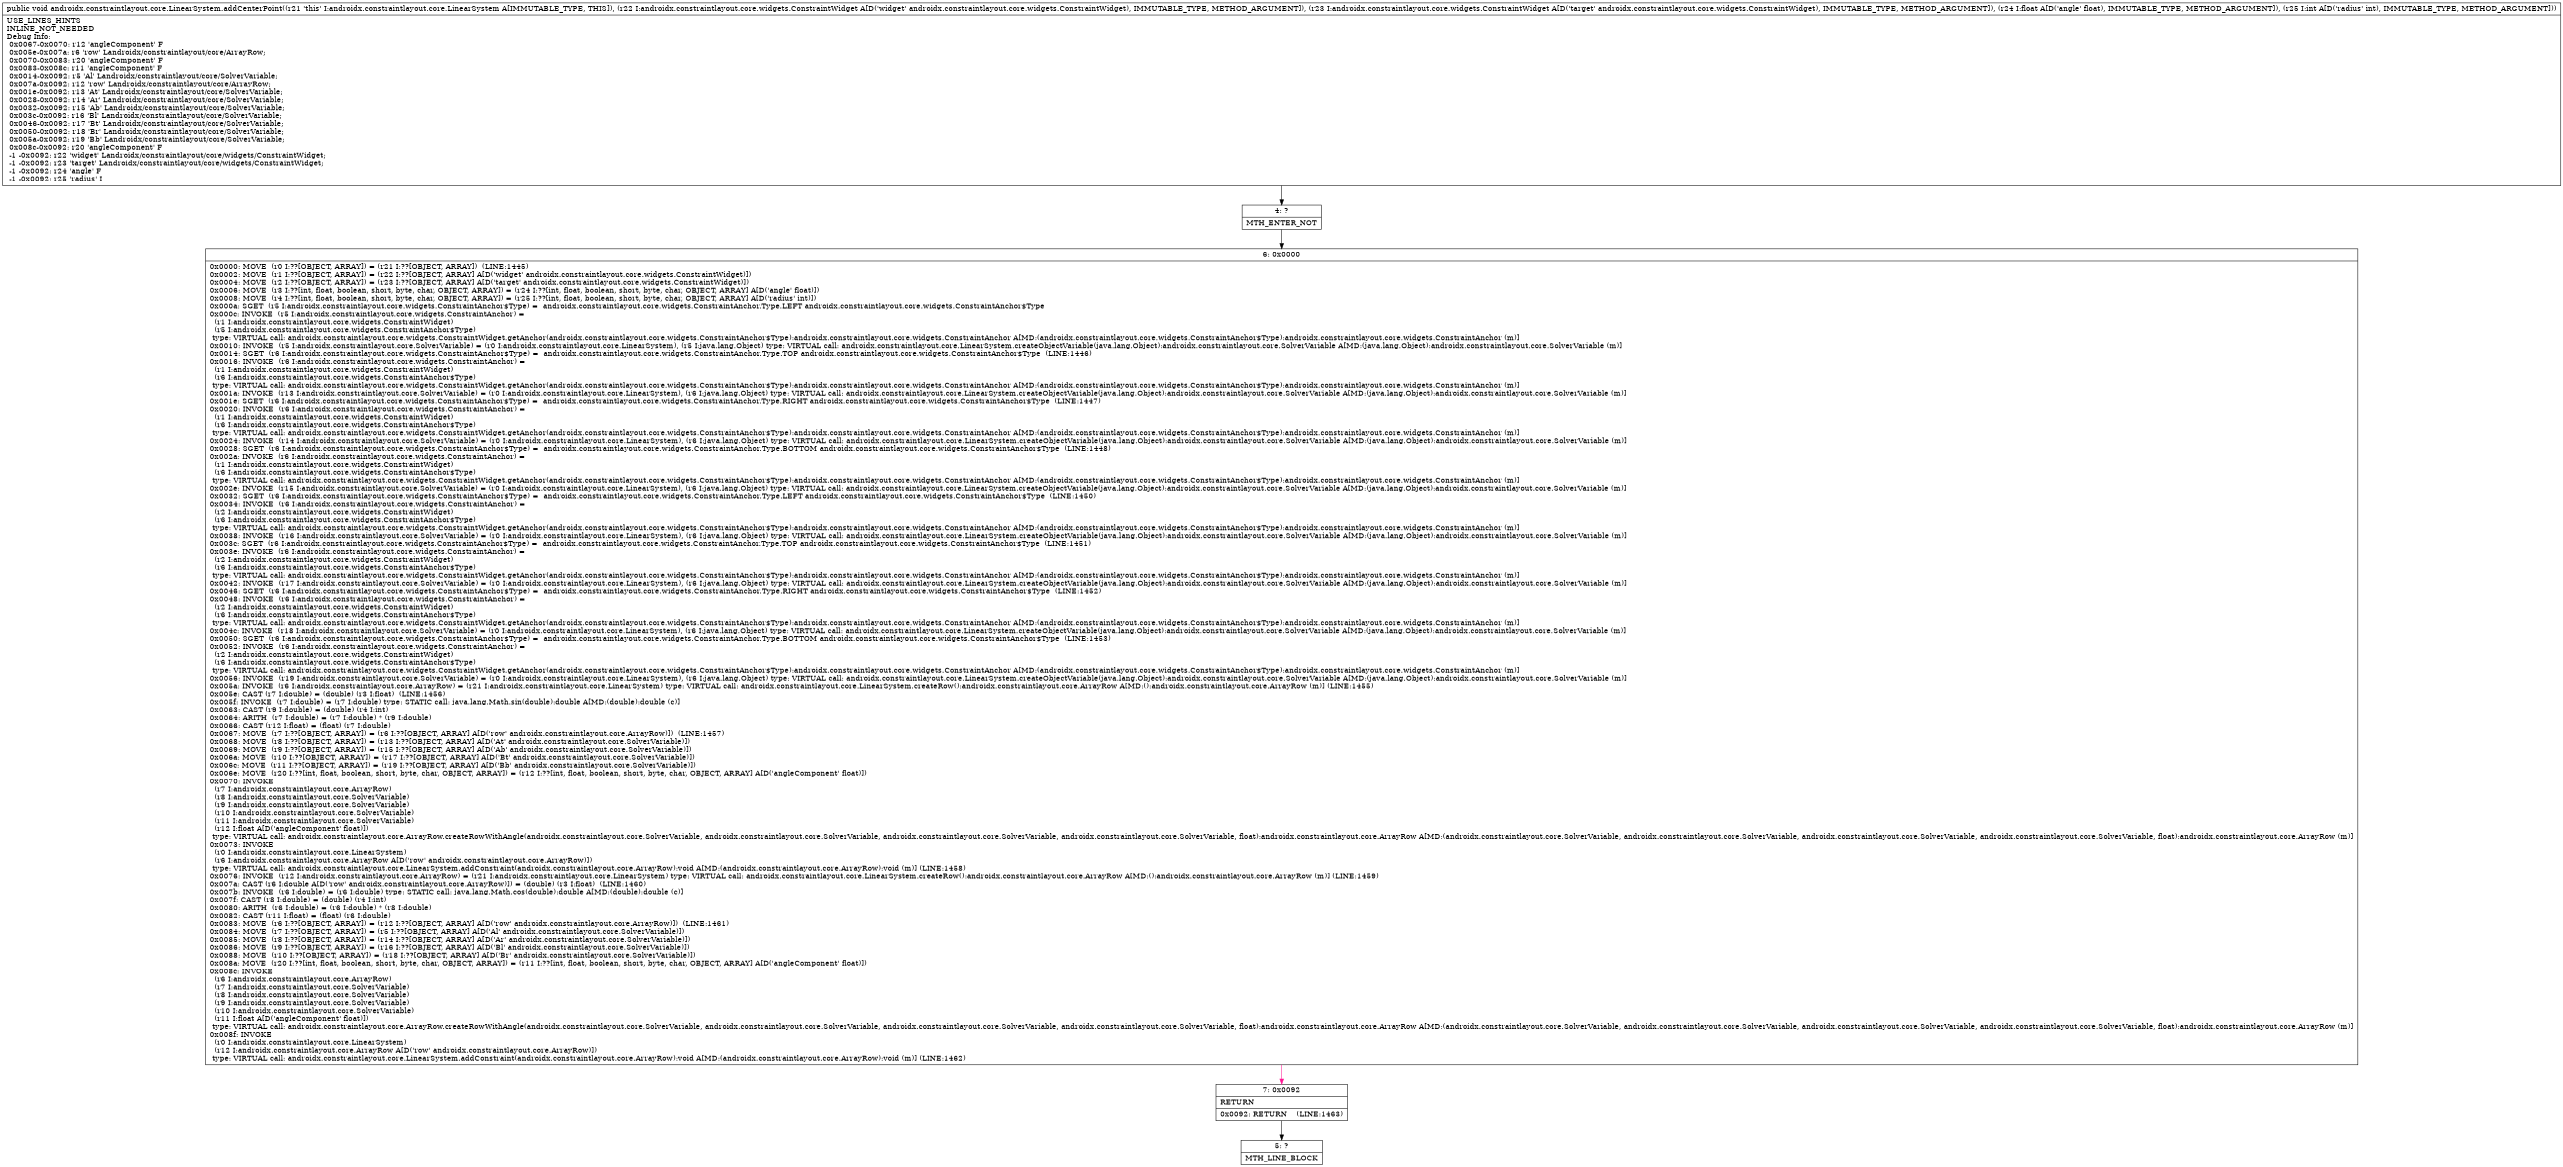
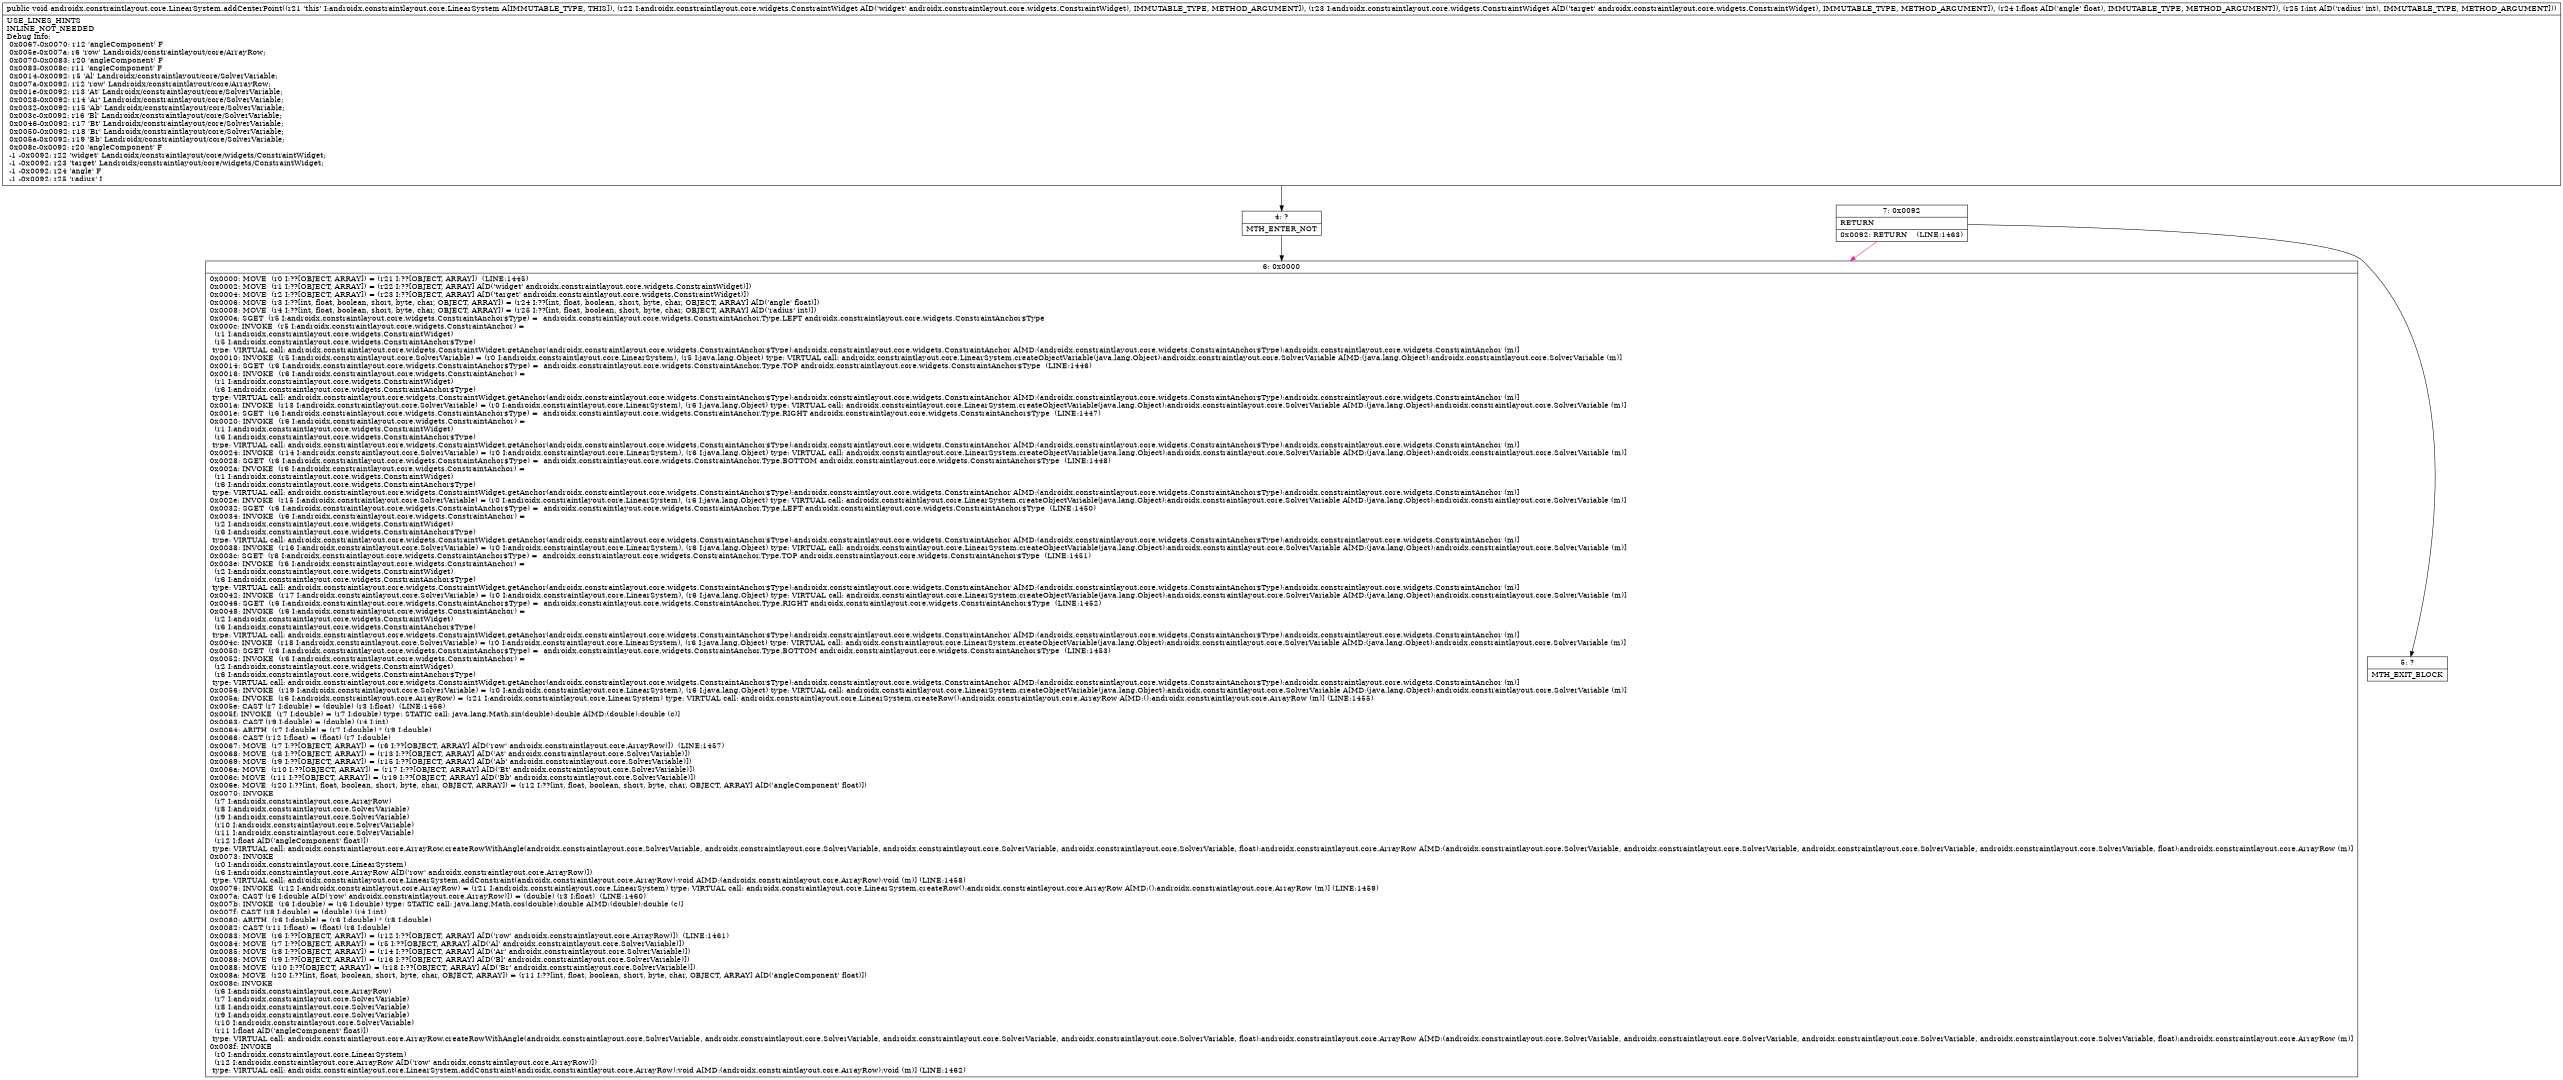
edge "6: 0x0000" -> "7: 0x0092": reversed
node "5: ?": text "MTH_LINE_BLOCK" -> "MTH_EXIT_BLOCK"
